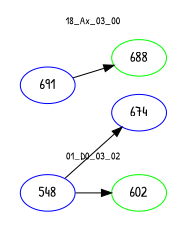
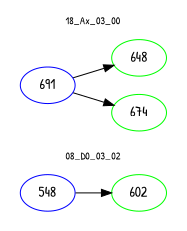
node "688": label "688" -> "648"
node "674": color blue -> green
edge "548" -> "674": now "691" -> "674"
cluster "01_D0_03_02": label "01_D0_03_02" -> "08_D0_03_02"
